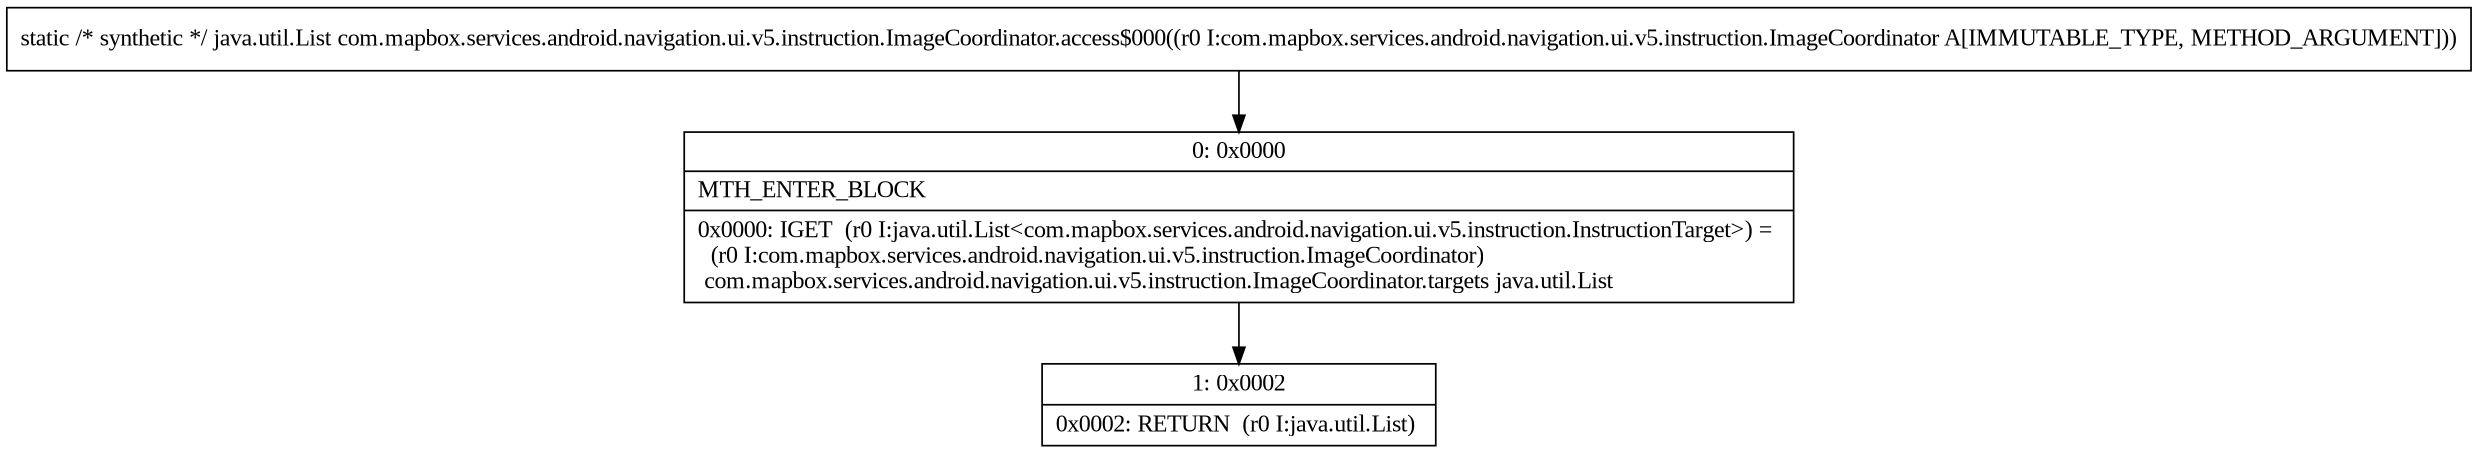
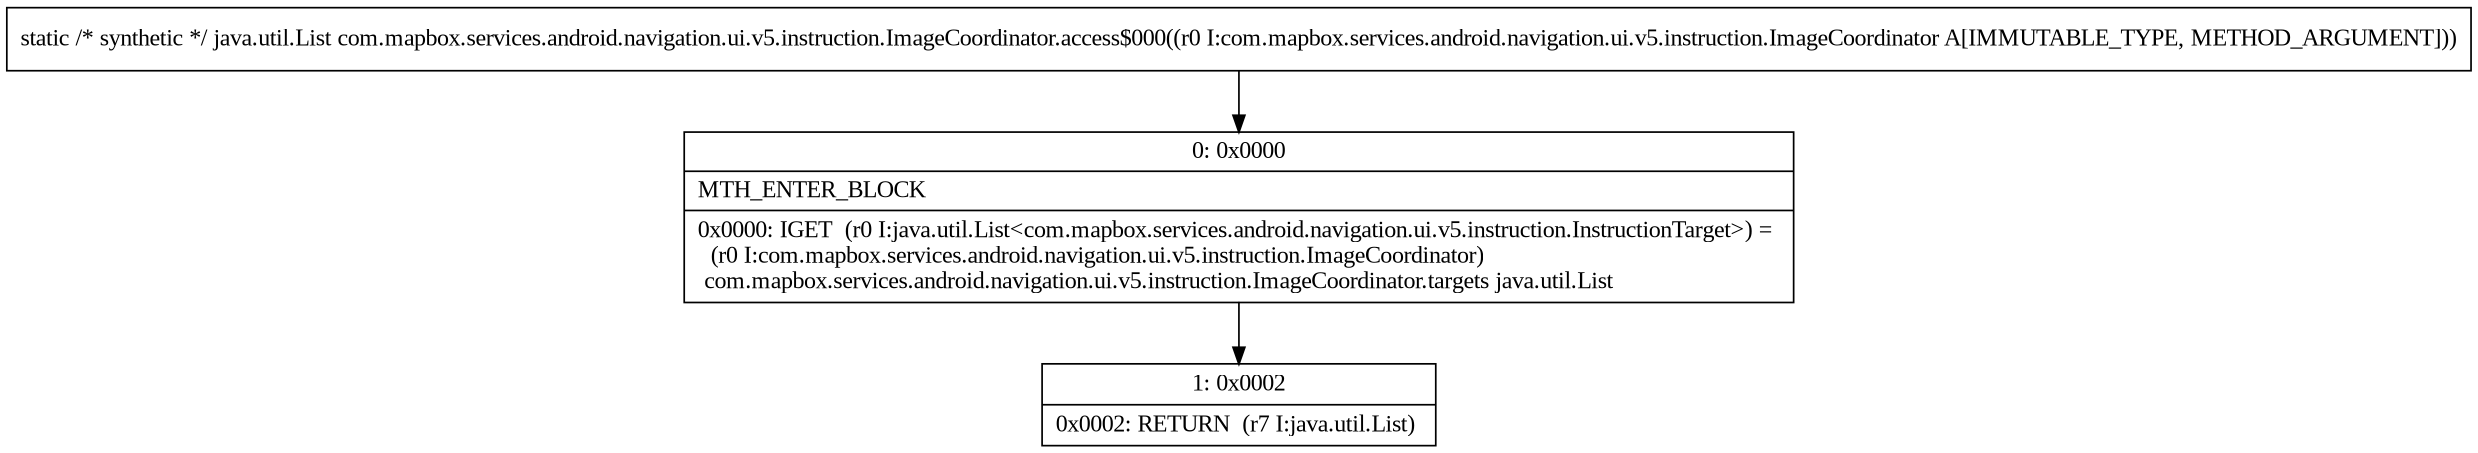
node "1: 0x0002": text "0x0002: RETURN  (r0 I:java.util.List)" -> "0x0002: RETURN  (r7 I:java.util.List)"
